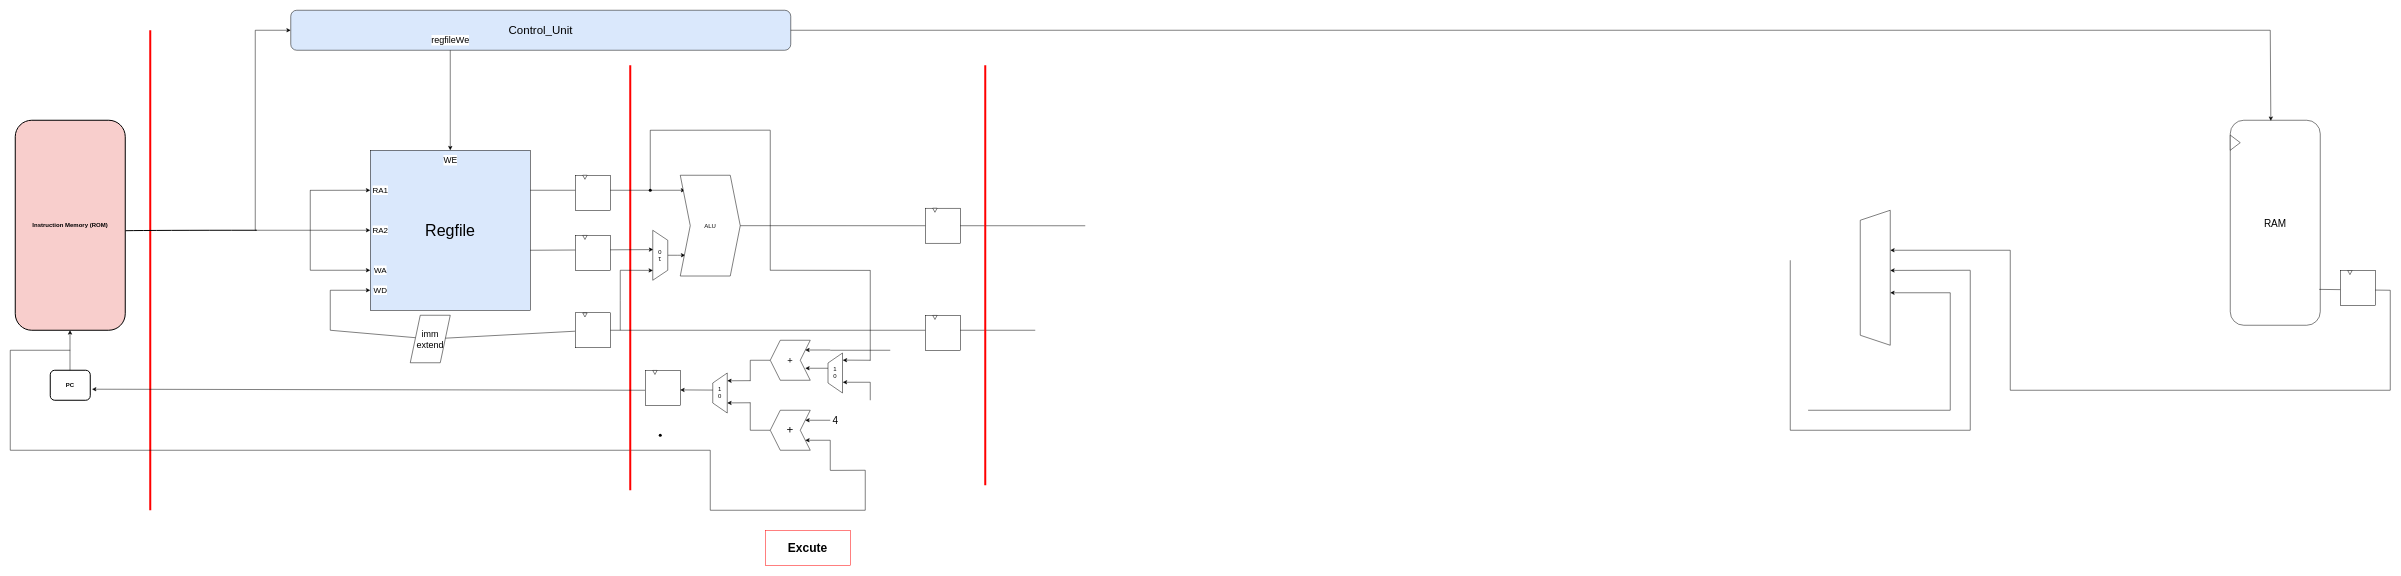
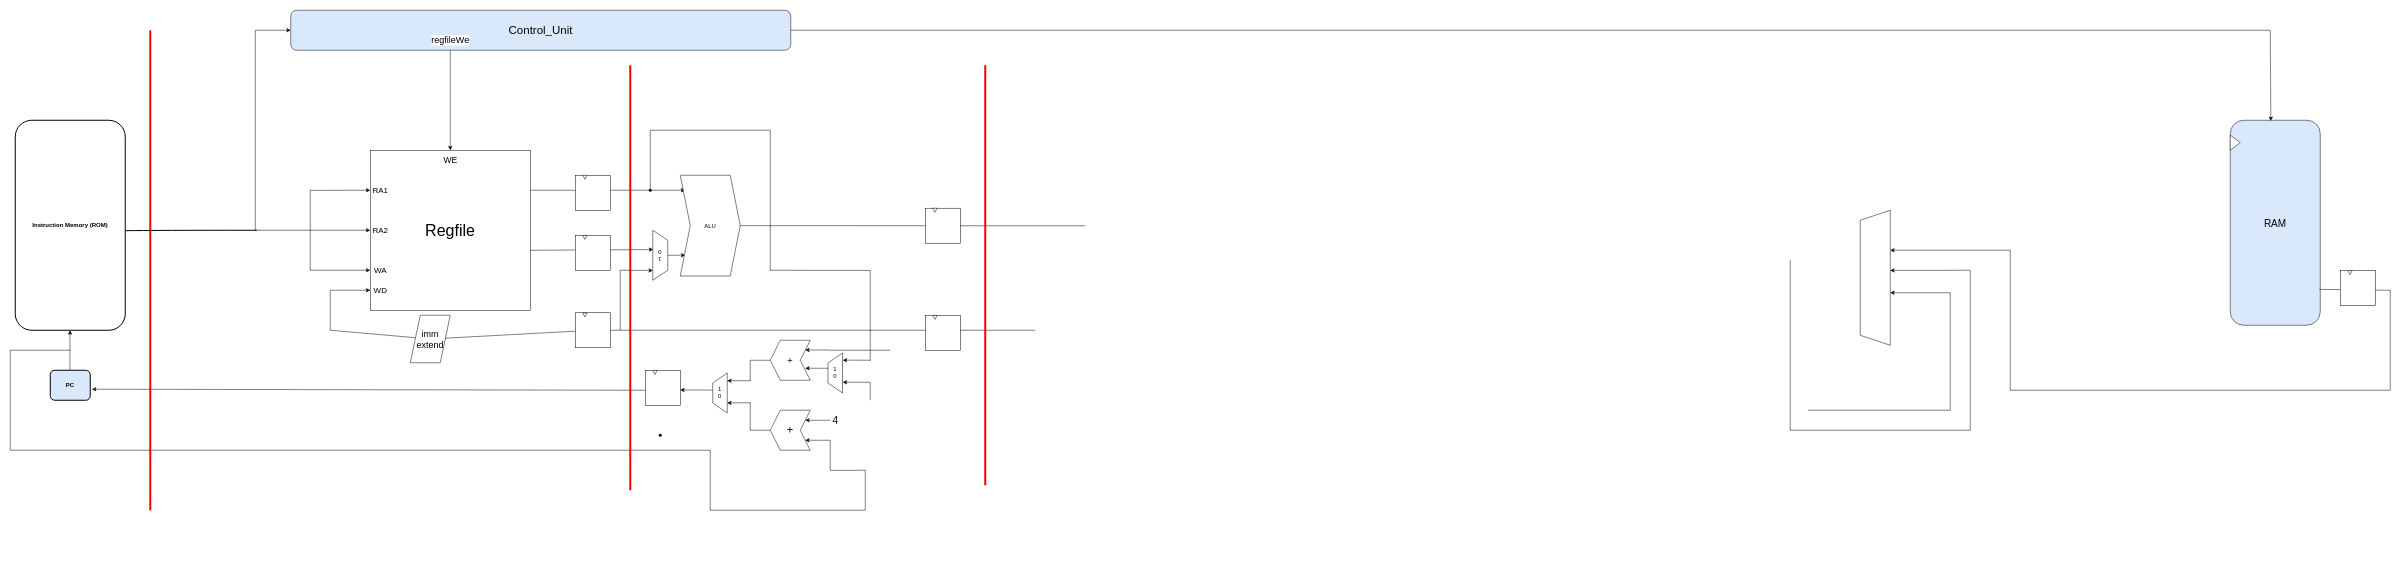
node "RAM": fillcolor #ffffff -> #dae8fc
node "Instruction Memory (ROM)": fillcolor #f8cecc -> #ffffff
node "Regfile": fillcolor #dae8fc -> #ffffff
node "PC": fillcolor #ffffff -> #dae8fc
node "Excute": removed
